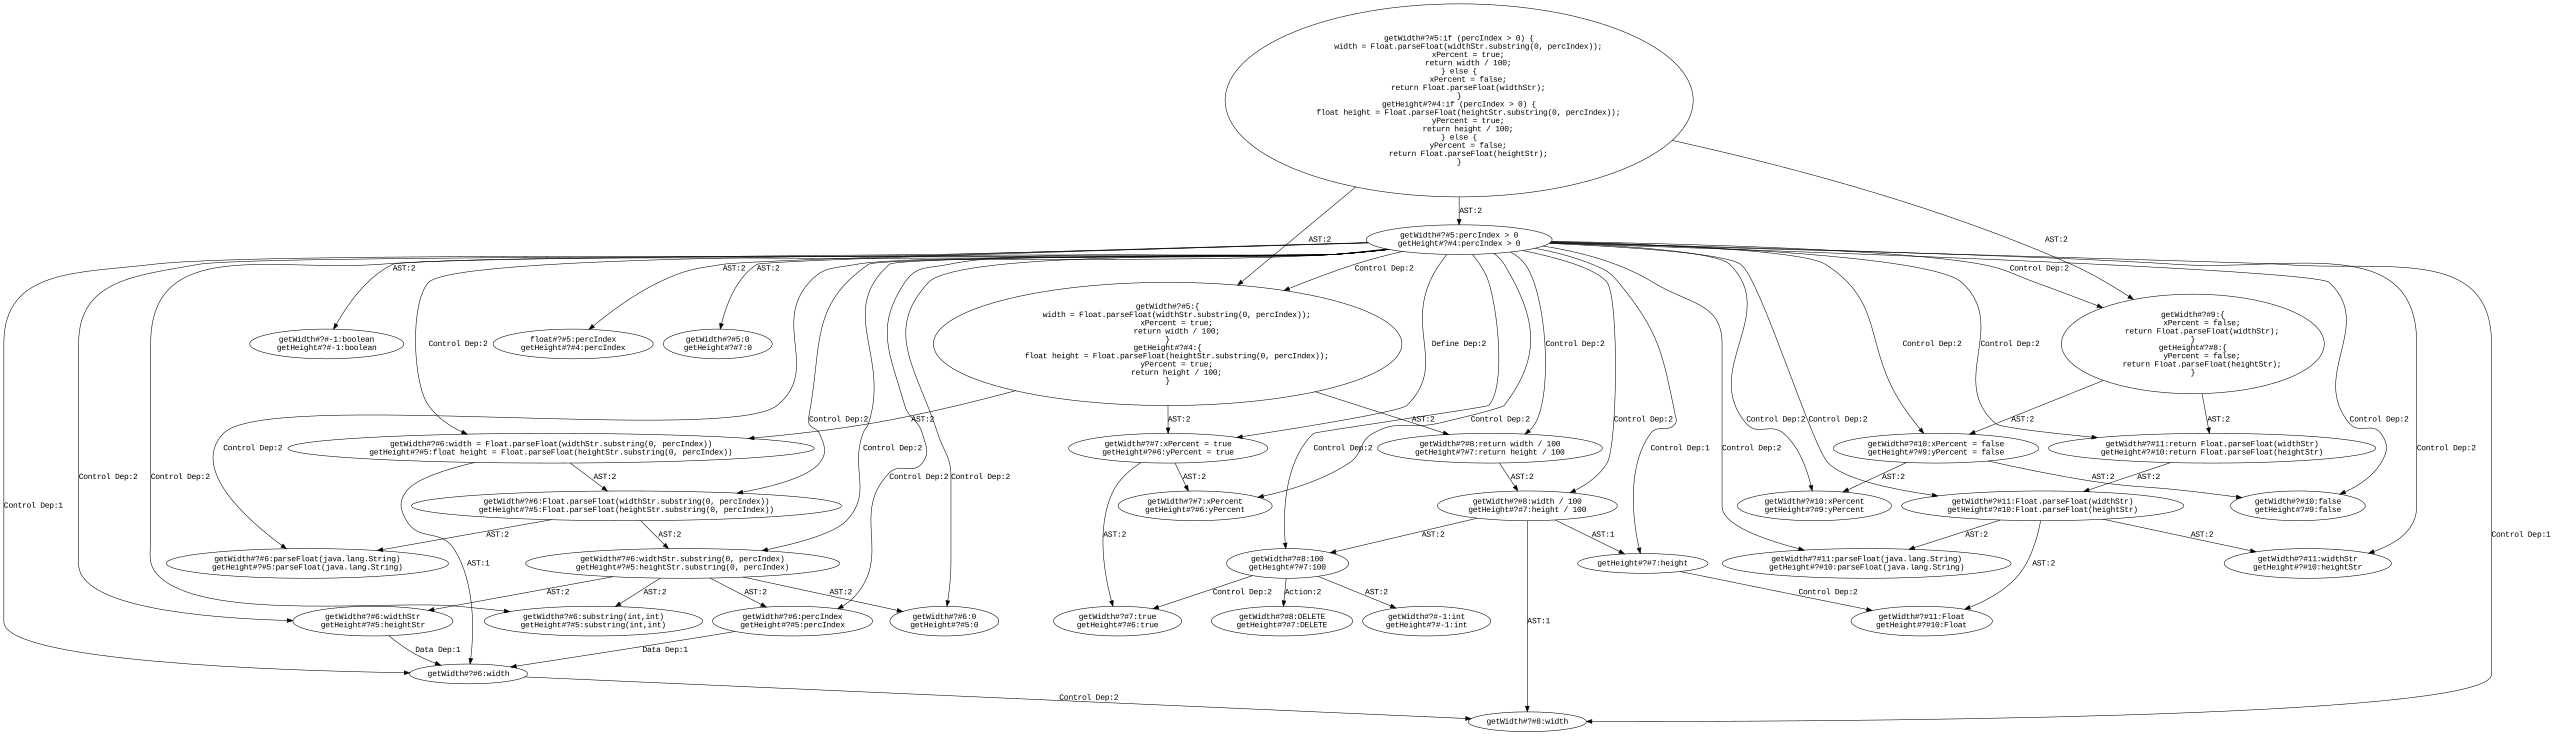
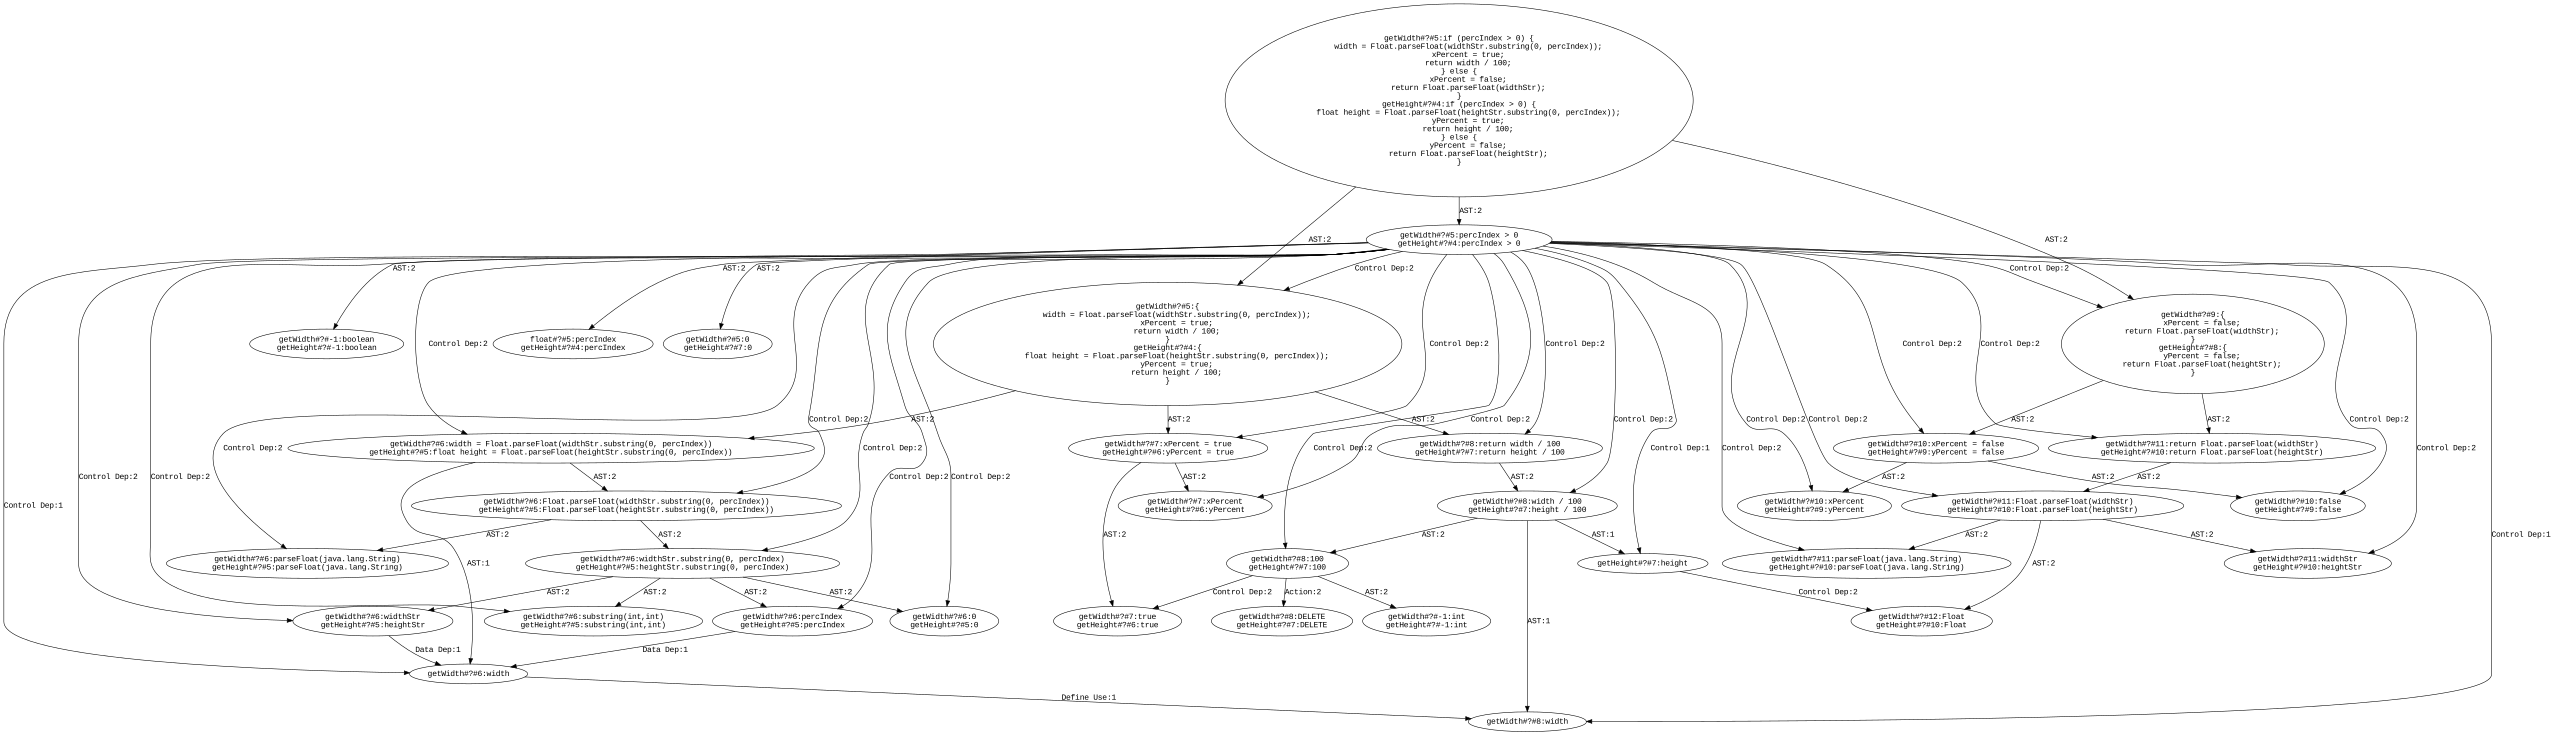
edge "getWidth#?#5:percIndex > 0 getHeight#?#4:percIndex > 0" -> "getWidth#?#7:xPercent = true getHeight#?#6:yPercent = true": label "Define Dep:2" -> "Control Dep:2"
node "getWidth#?#11:Float getHeight#?#10:Float": label "getWidth#?#11:Float getHeight#?#10:Float" -> "getWidth#?#12:Float getHeight#?#10:Float"
edge "getWidth#?#6:width" -> "getWidth#?#8:width": label "Control Dep:2" -> "Define Use:1"
